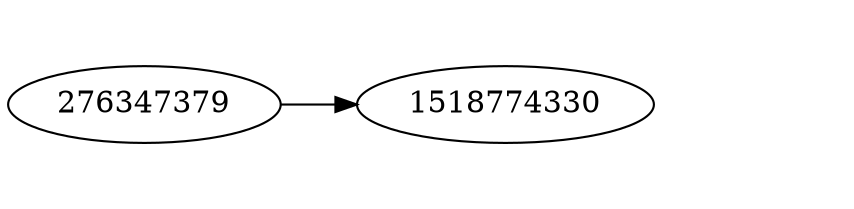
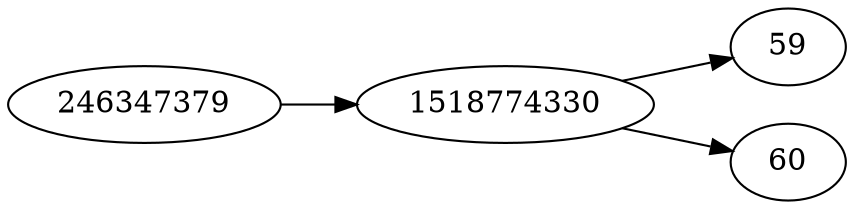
node "59": added
node "276347379": label "276347379" -> "246347379"
node "60": added
